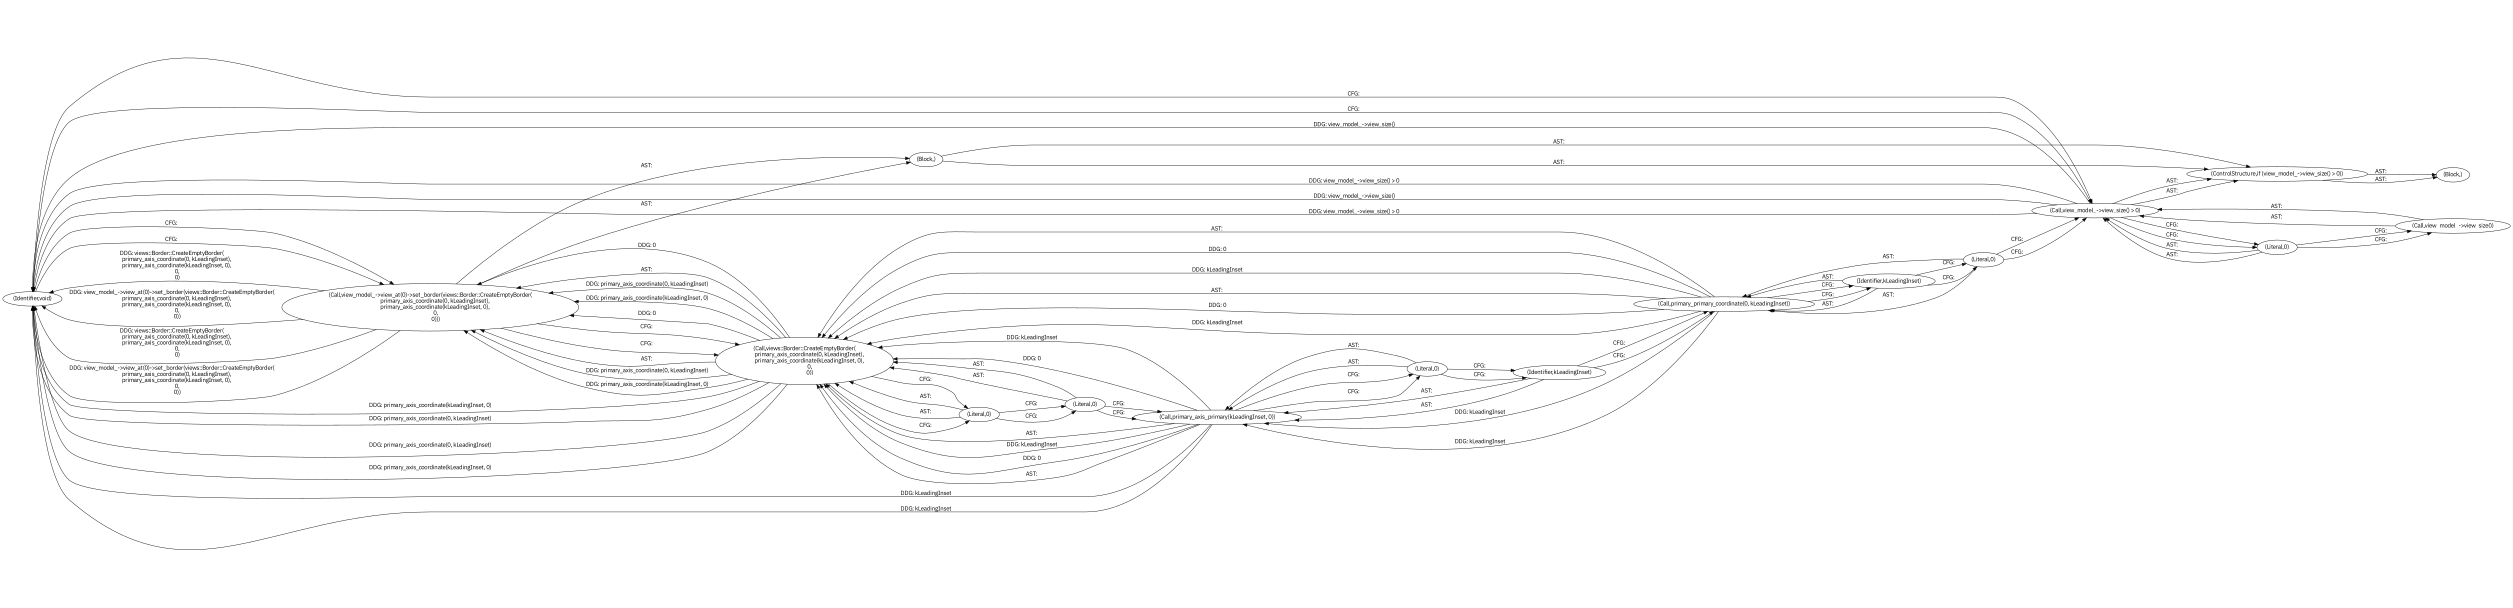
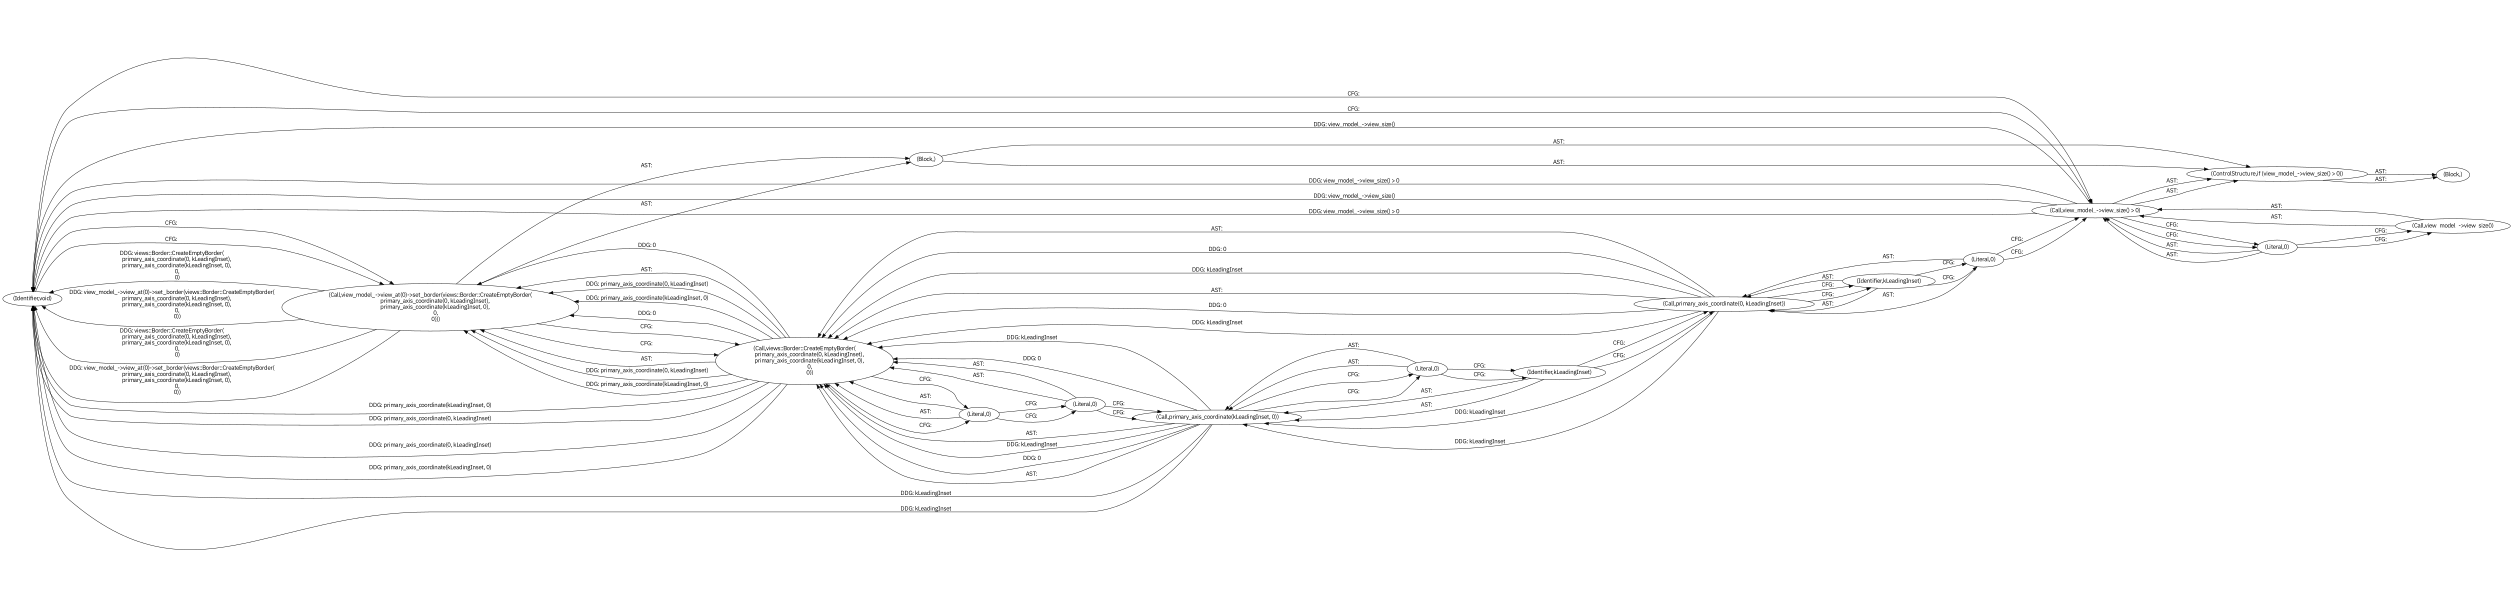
node "(Call,primary_primary_coordinate(0, kLeadingInset))": label "(Call,primary_primary_coordinate(0, kLeadingInset))" -> "(Call,primary_axis_coordinate(0, kLeadingInset))"
node "(Call,primary_axis_primary(kLeadingInset, 0))": label "(Call,primary_axis_primary(kLeadingInset, 0))" -> "(Call,primary_axis_coordinate(kLeadingInset, 0))"
